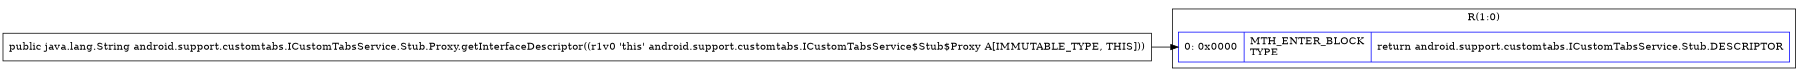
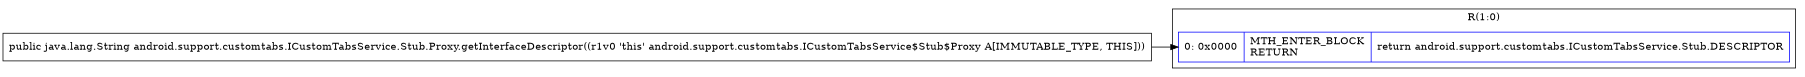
node "0: 0x0000": text "TYPE" -> "RETURN"
